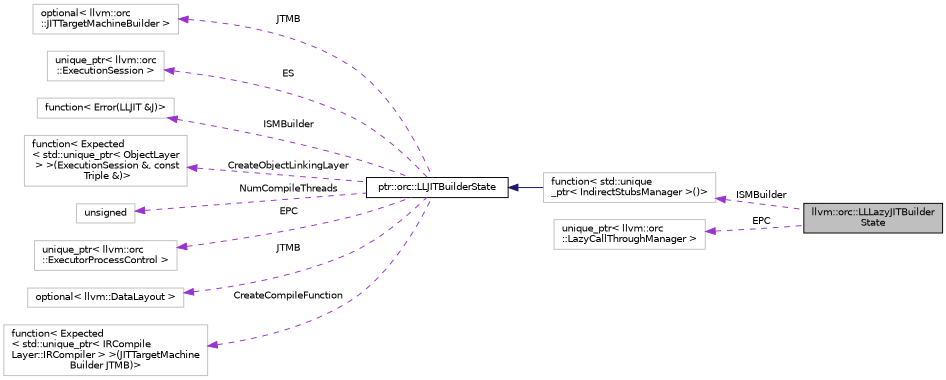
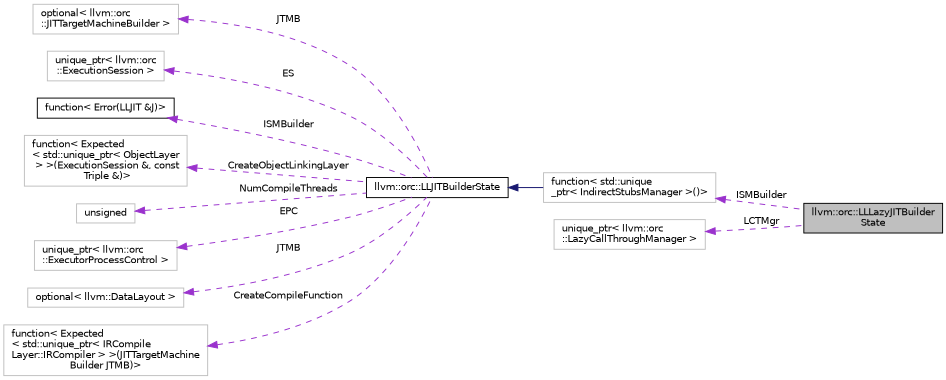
node "function< Error(LLJIT &J)>": color grey75 -> black
node "ptr::orc::LLJITBuilderState": label "ptr::orc::LLJITBuilderState" -> "llvm::orc::LLJITBuilderState"
edge "llvm::orc::LLLazyJITBuilder State" -> "unique_ptr< llvm::orc ::LazyCallThroughManager >": label " EPC" -> " LCTMgr"
